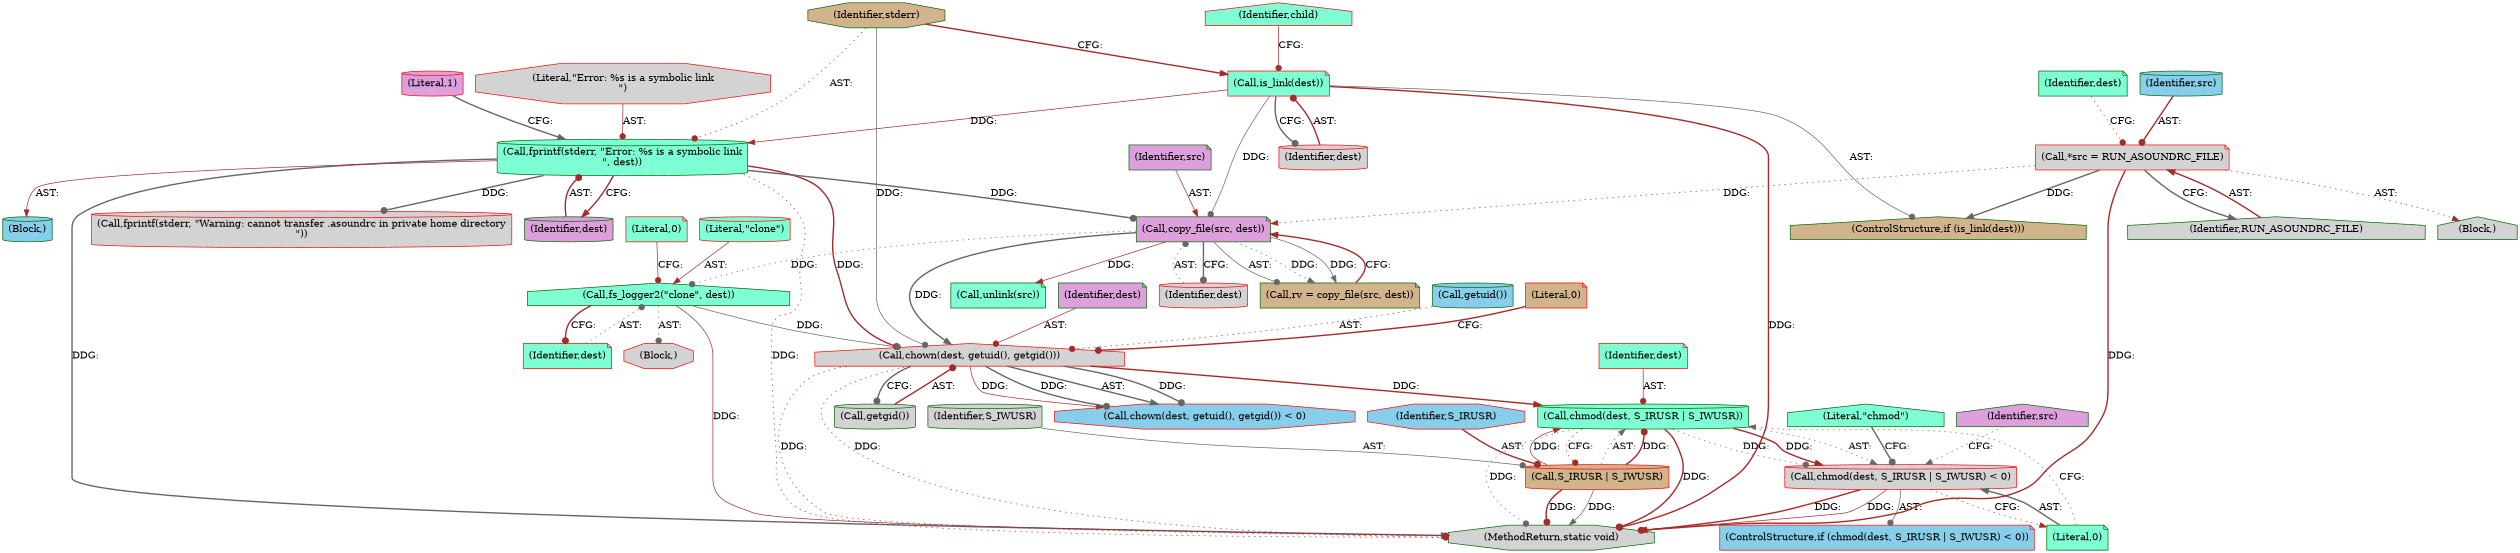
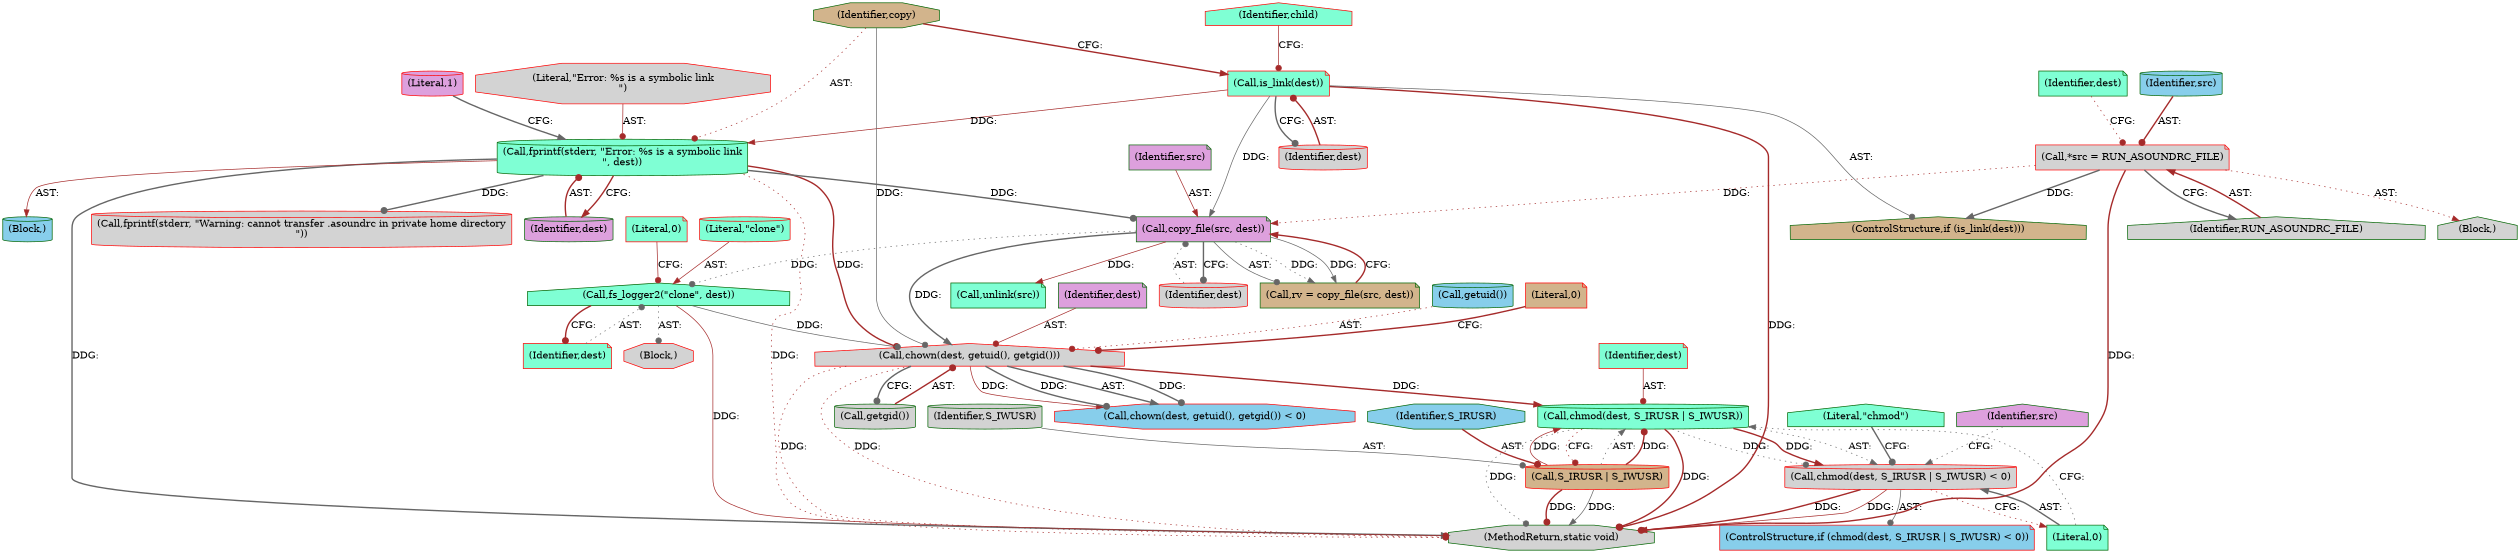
node "(Identifier,stderr)": label "(Identifier,stderr)" -> "(Identifier,copy)"
edge "(Call,is_link(dest))" -> "(Call,copy_file(src, dest))": arrowhead dot -> normal
node "(Identifier,S_IRUSR)": color red -> darkgreen
